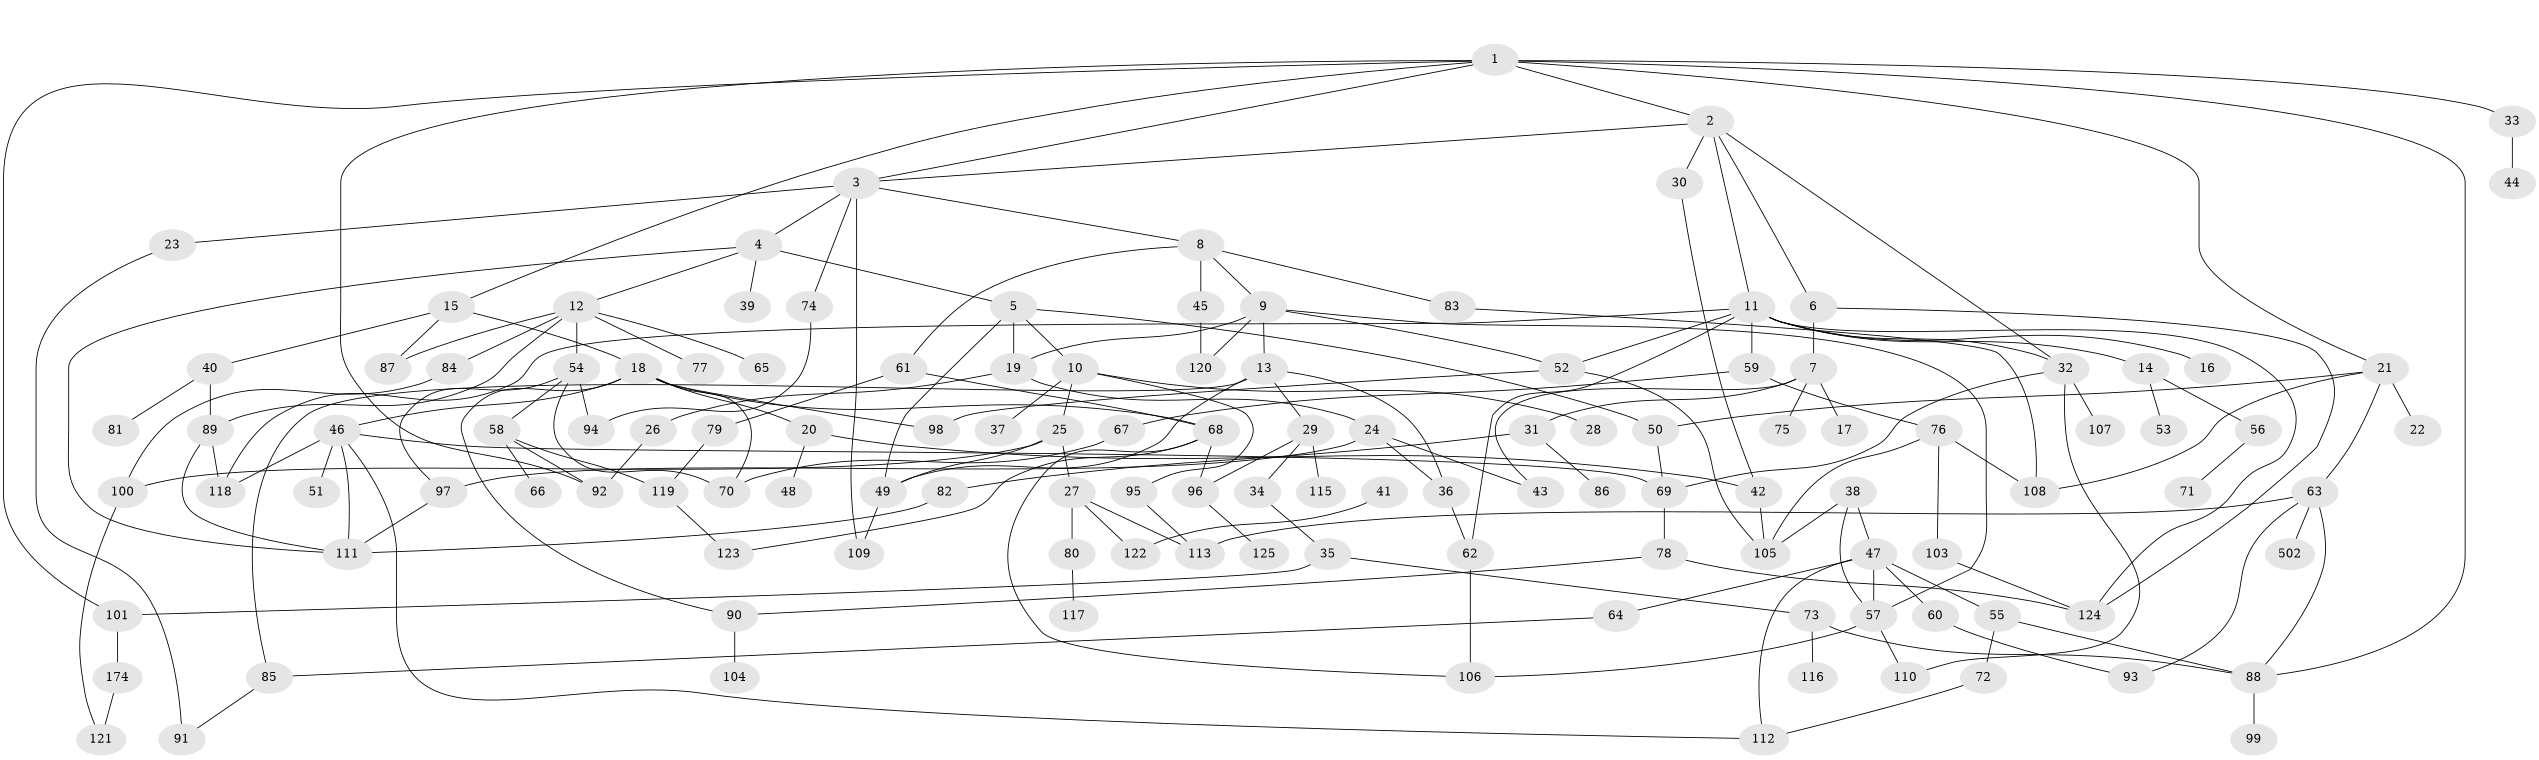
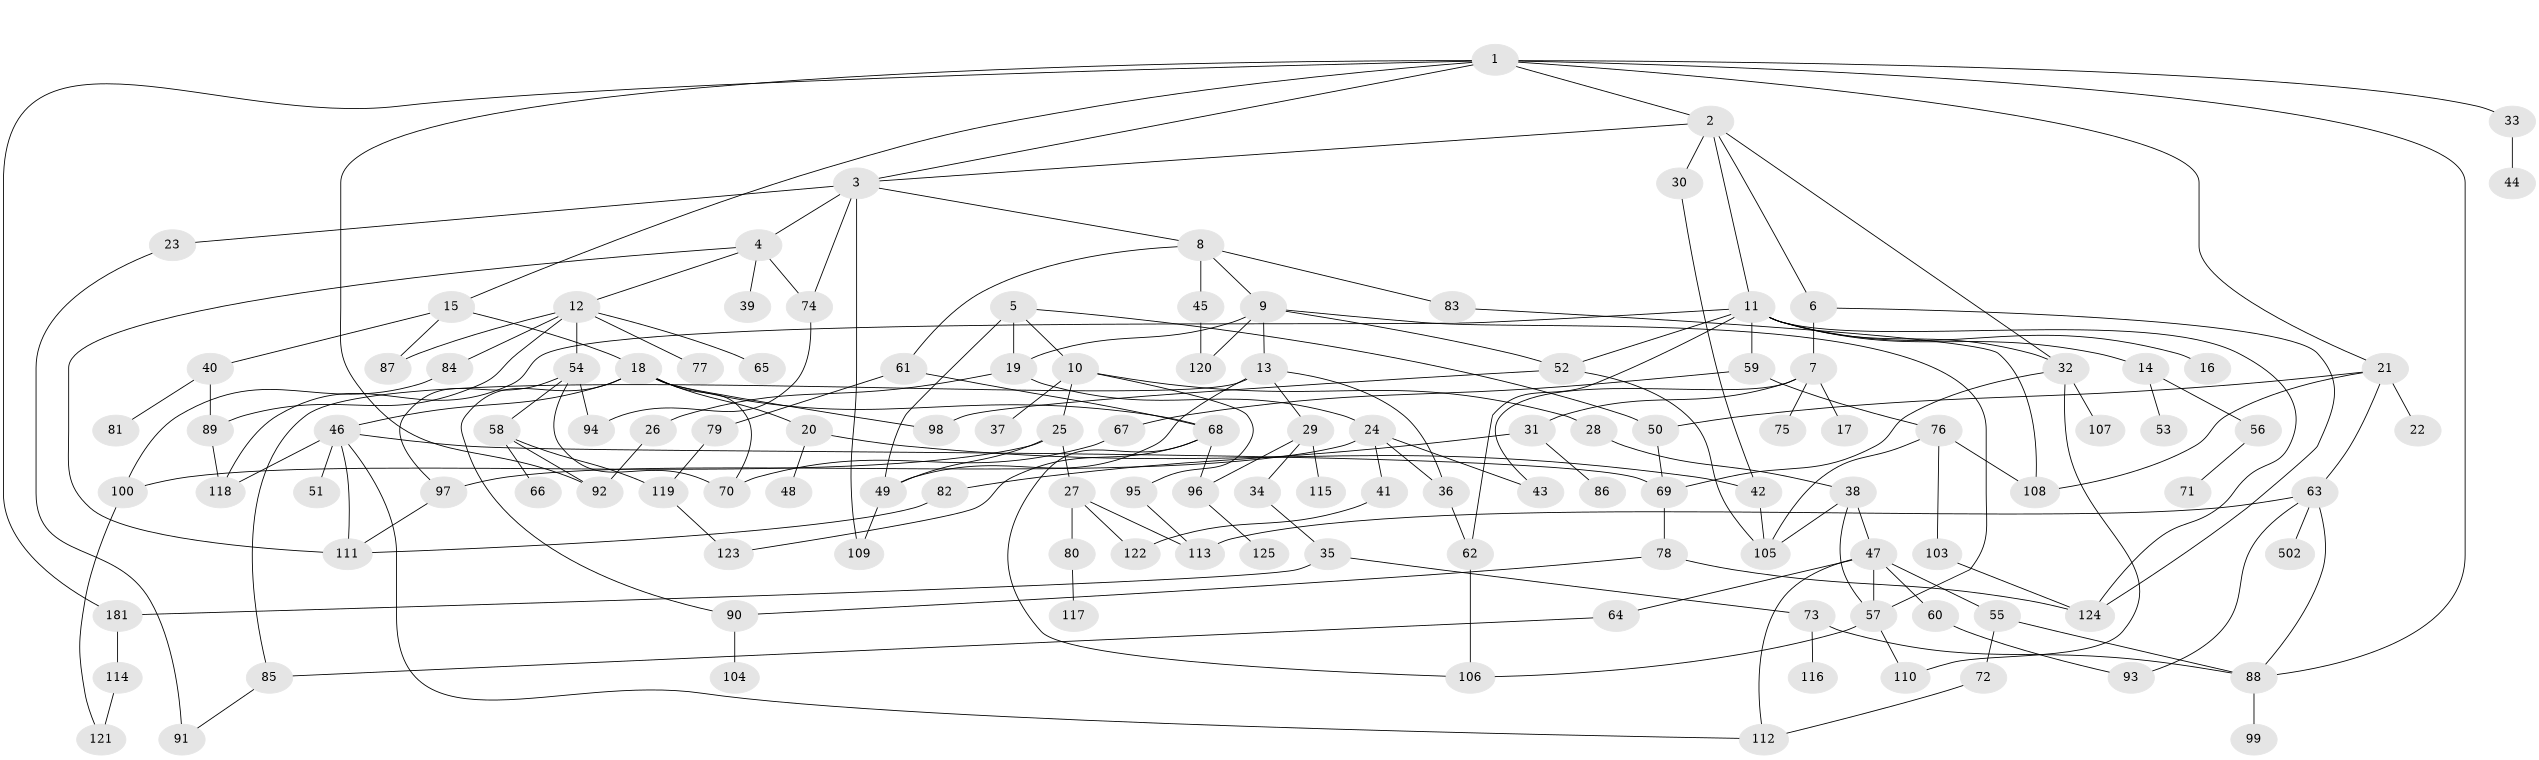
edge "4" -- "5": now "4" -- "74"
edge "24" -- "41": added
edge "28" -- "38": added
edge "89" -- "111": removed
node "101": label "101" -> "181"
node "174": label "174" -> "114"
